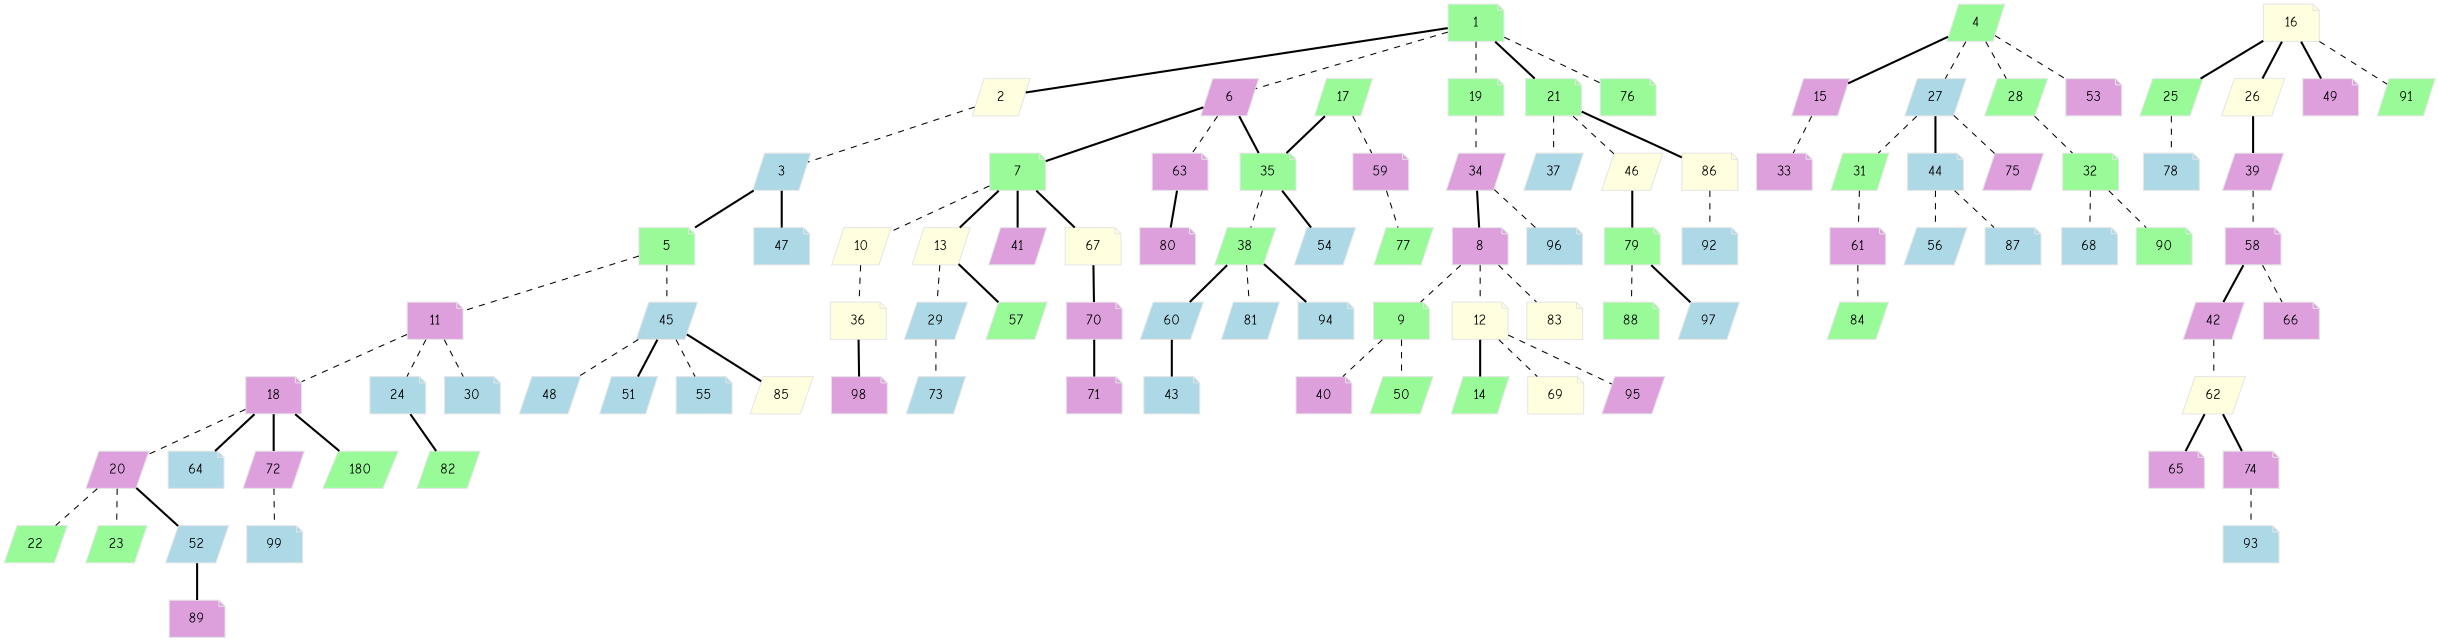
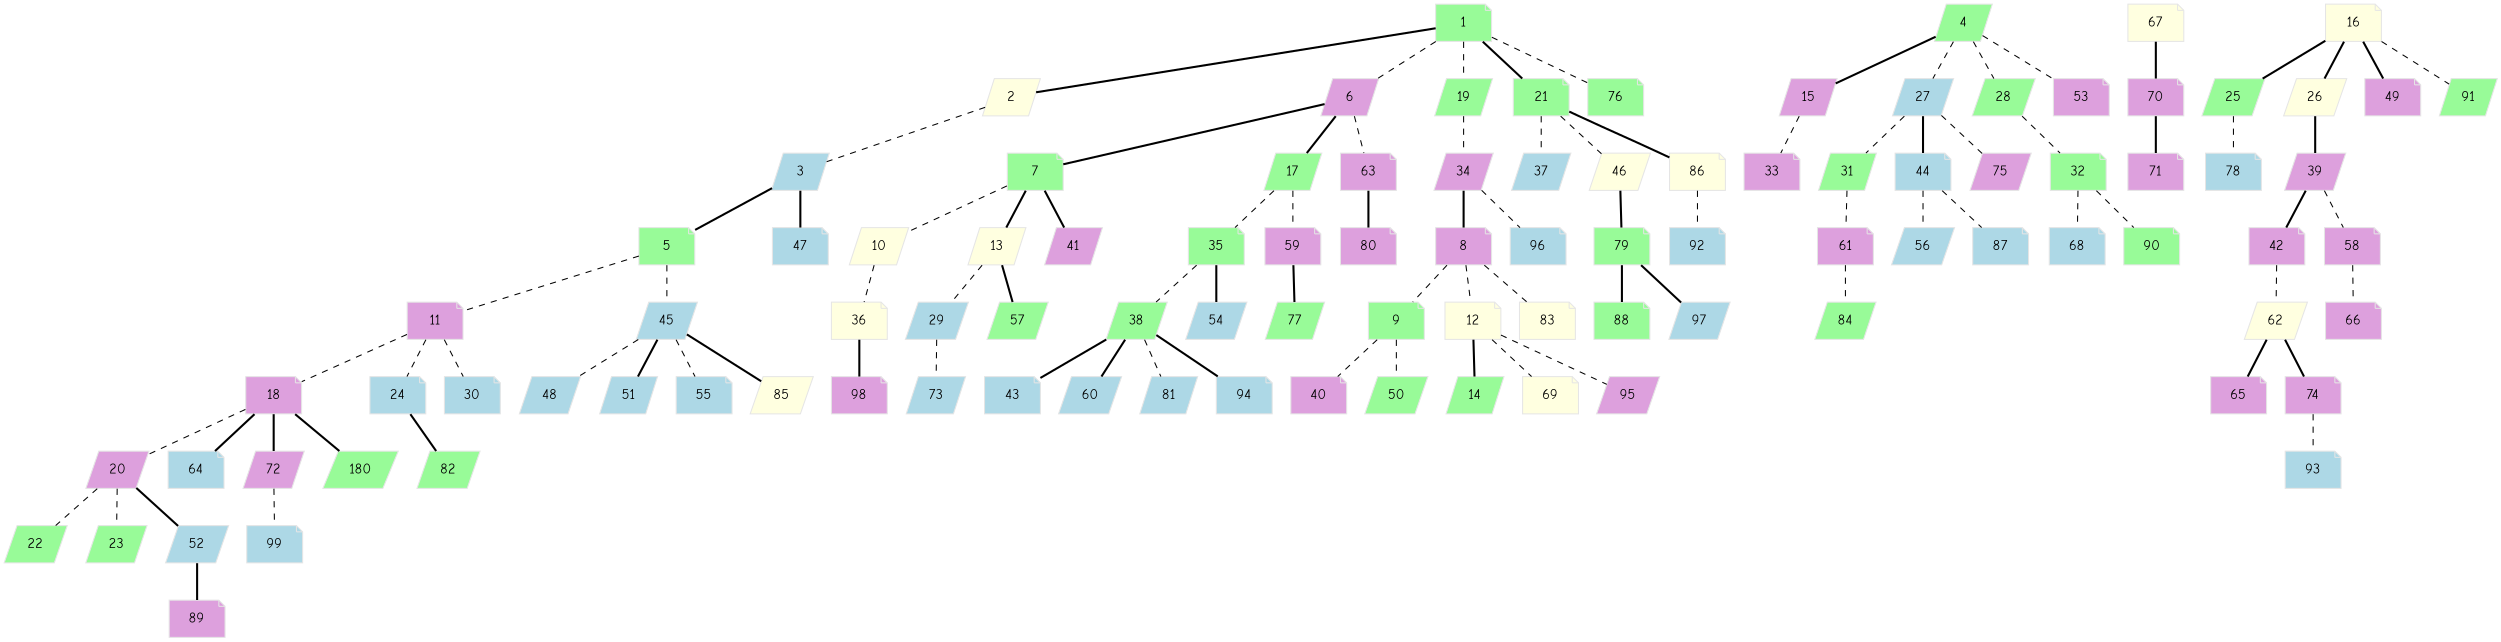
node "19": shape note -> parallelogram
edge "6" -- "35": now "6" -- "17"
edge "17" -- "35": style bold -> dashed
edge "7" -- "67": removed
edge "59" -- "77": style dashed -> bold
edge "79" -- "88": style dashed -> bold
edge "58" -- "42": now "39" -- "42"
node "42": shape parallelogram -> note
edge "60" -- "43": now "38" -- "43"
